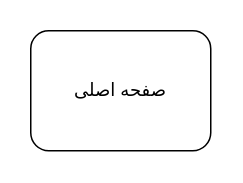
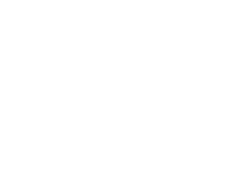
node "صفحه اصلی": removed
